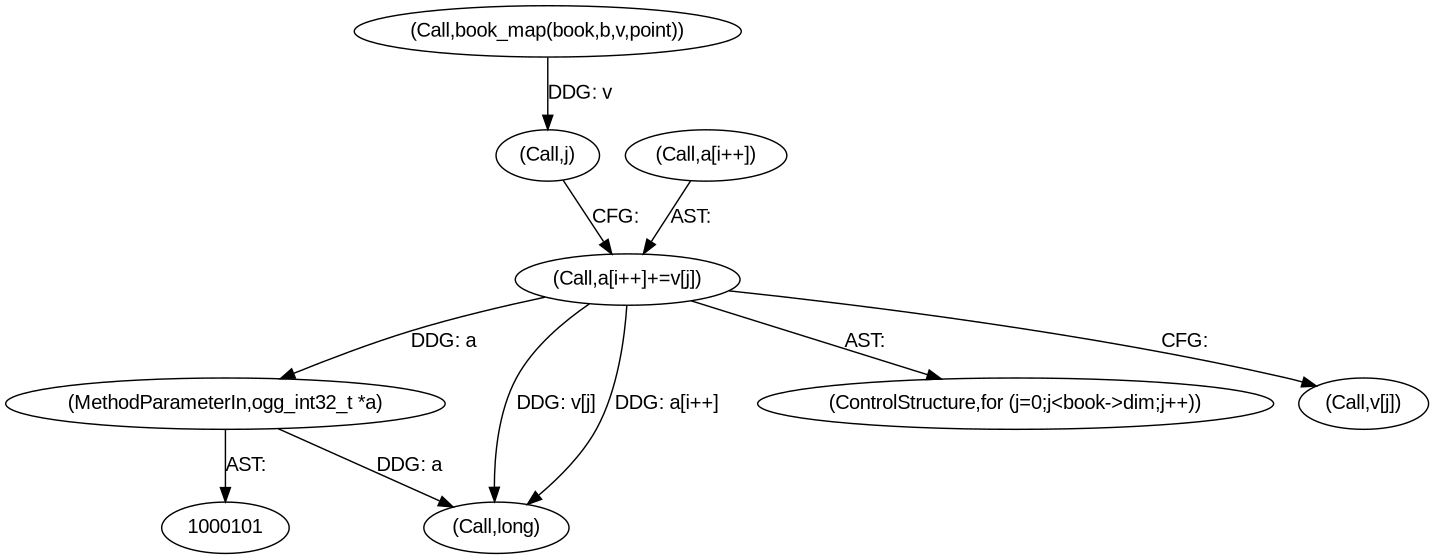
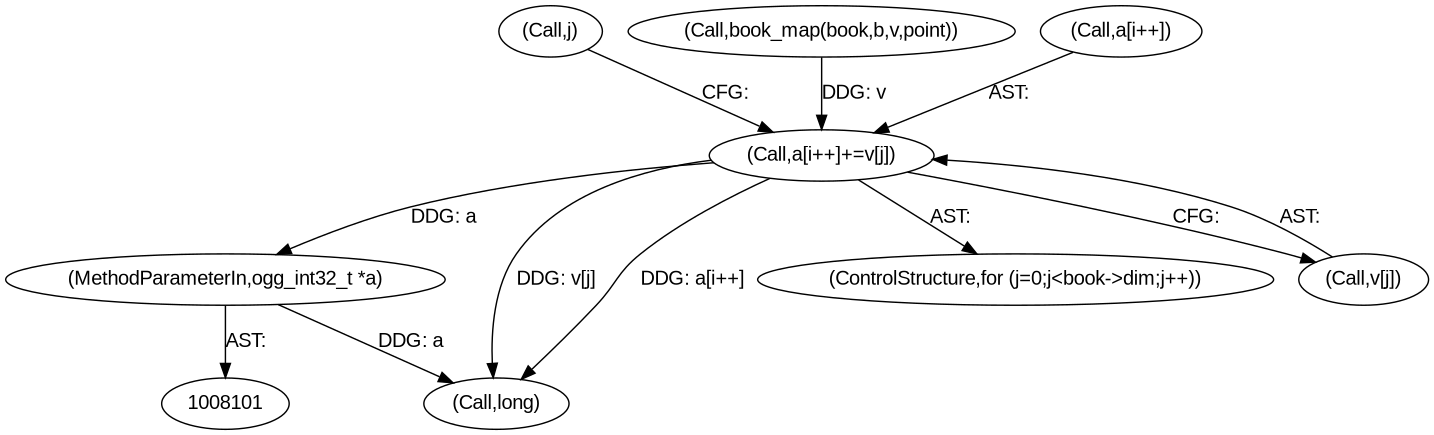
edge "(Call,book_map(book,b,v,point))" -> "(Call,j)": now "(Call,book_map(book,b,v,point))" -> "(Call,a[i++]+=v[j])"
edge "(Call,v[j])" -> "(Call,a[i++]+=v[j])": added, label "AST:"
node "1000101": label "1000101" -> "1008101"
